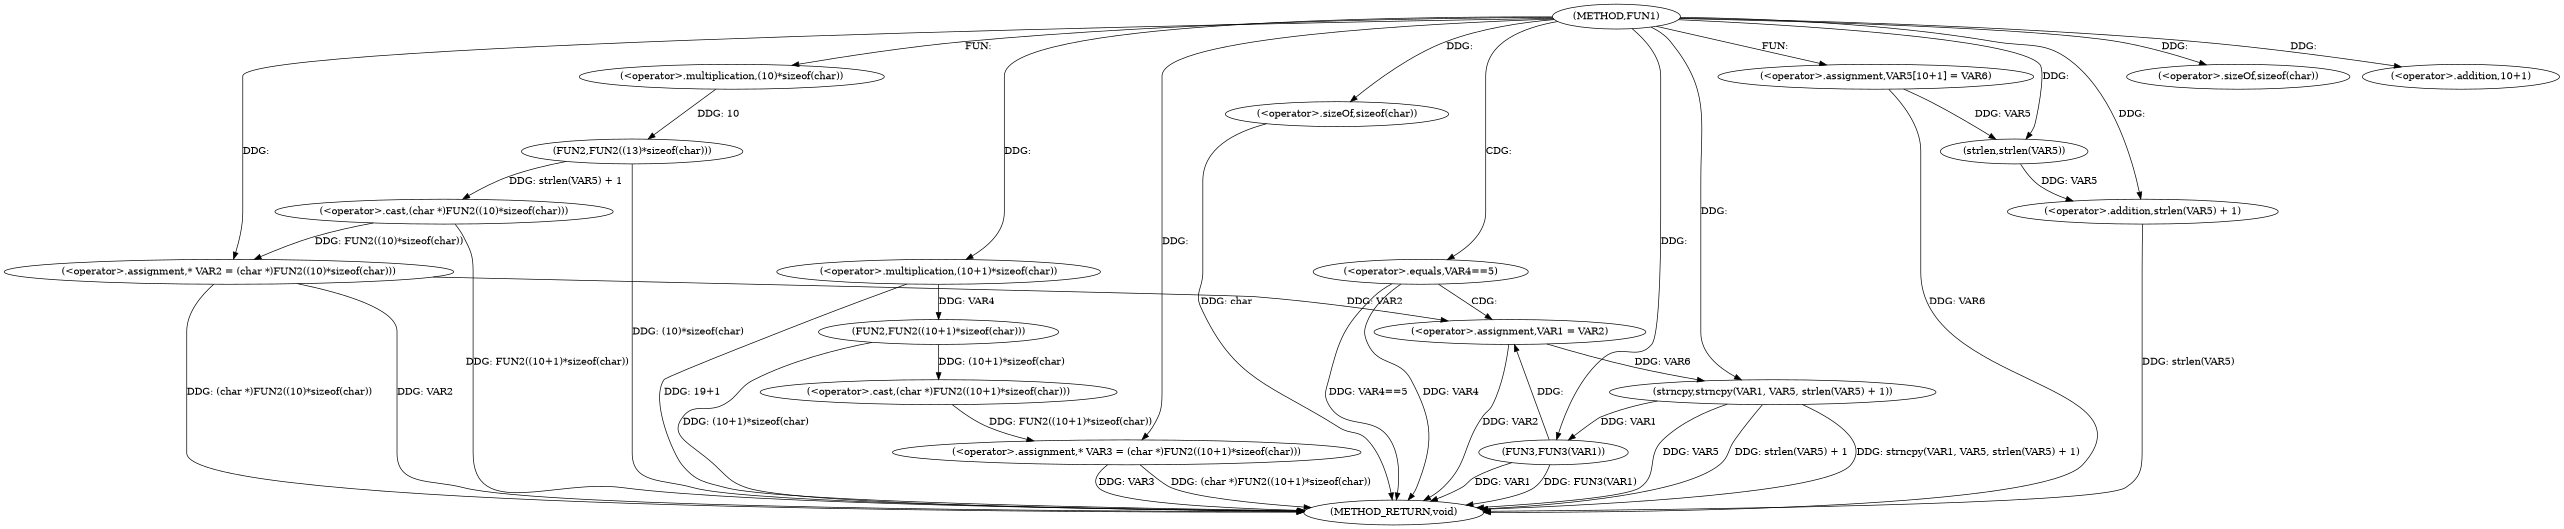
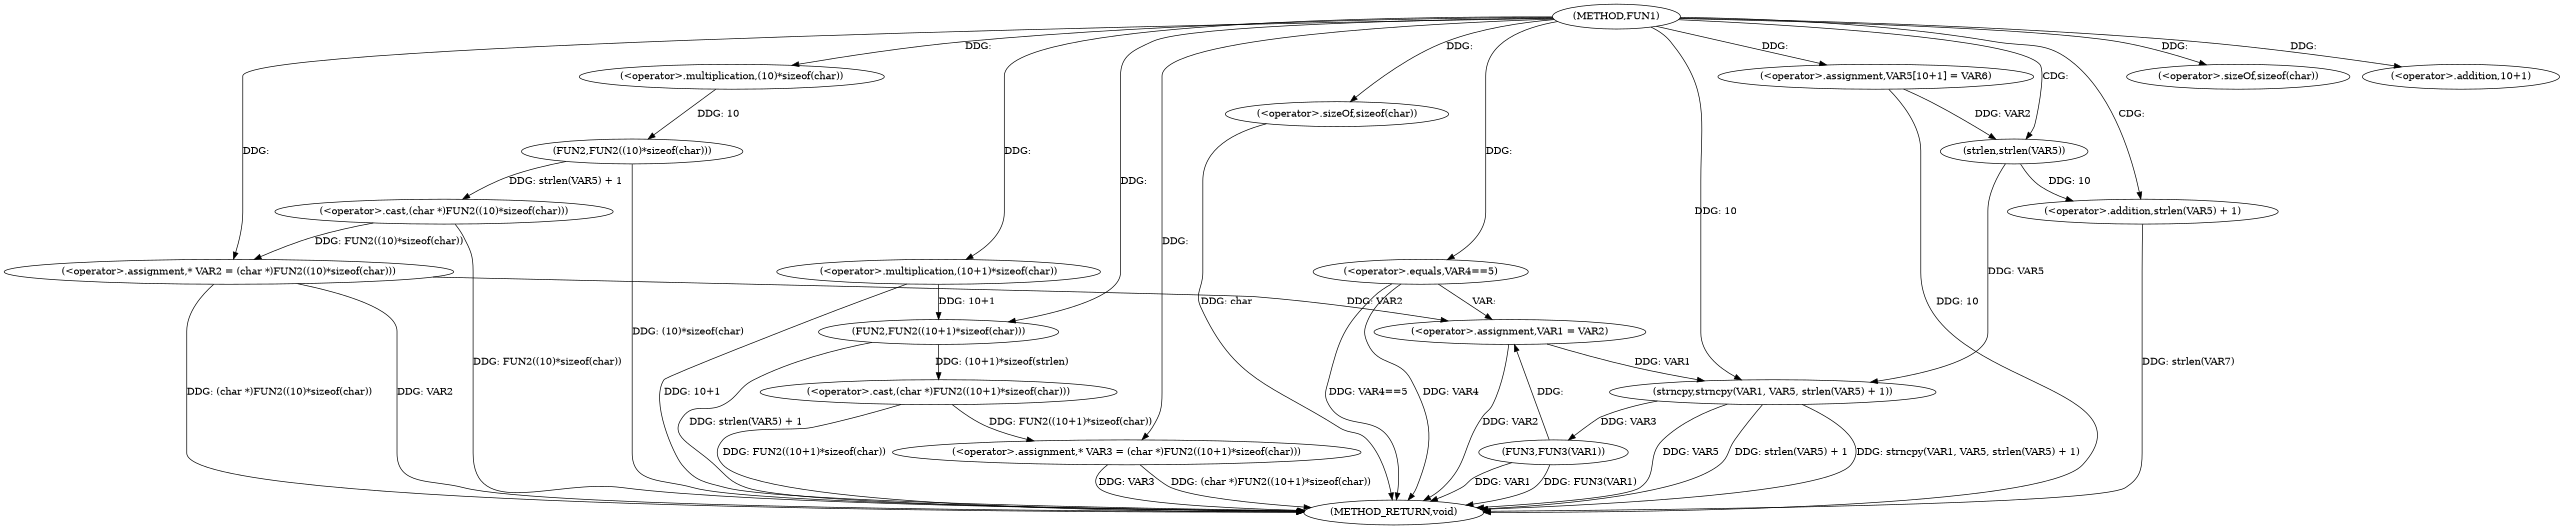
edge "(METHOD,FUN1)" -> "(<operator>.multiplication,(10)*sizeof(char))": label "FUN: " -> "DDG: "
edge "(METHOD,FUN1)" -> "(<operator>.assignment,VAR5[10+1] = VAR6)": label "FUN: " -> "DDG: "
edge "(METHOD,FUN1)" -> "(strlen,strlen(VAR5))": label "DDG: " -> "CDG: "
edge "(<operator>.assignment,VAR5[10+1] = VAR6)" -> "(strlen,strlen(VAR5))": label "DDG: VAR5" -> "DDG: VAR2"
edge "(METHOD,FUN1)" -> "(<operator>.addition,strlen(VAR5) + 1)": label "DDG: " -> "CDG: "
node "(FUN2,FUN2((13)*sizeof(char)))": label "(FUN2,FUN2((13)*sizeof(char)))" -> "(FUN2,FUN2((10)*sizeof(char)))"
edge "(METHOD,FUN1)" -> "(<operator>.equals,VAR4==5)": label "CDG: " -> "DDG: "
edge "(strlen,strlen(VAR5))" -> "(<operator>.addition,strlen(VAR5) + 1)": label "DDG: VAR5" -> "DDG: 10"
edge "(METHOD,FUN1)" -> "(strncpy,strncpy(VAR1, VAR5, strlen(VAR5) + 1))": label "DDG: " -> "DDG: 10"
edge "(METHOD,FUN1)" -> "(FUN3,FUN3(VAR1))": now "(METHOD,FUN1)" -> "(FUN2,FUN2((10+1)*sizeof(char)))"
edge "(<operator>.multiplication,(10+1)*sizeof(char))" -> "(FUN2,FUN2((10+1)*sizeof(char)))": label "DDG: VAR4" -> "DDG: 10+1"
edge "(<operator>.equals,VAR4==5)" -> "(<operator>.assignment,VAR1 = VAR2)": label "CDG: " -> "VAR: "
edge "(<operator>.assignment,VAR5[10+1] = VAR6)" -> "(METHOD_RETURN,void)": label "DDG: VAR6" -> "DDG: 10"
edge "(strlen,strlen(VAR5))" -> "(strncpy,strncpy(VAR1, VAR5, strlen(VAR5) + 1))": added, label "DDG: VAR5"
edge "(<operator>.cast,(char *)FUN2((10)*sizeof(char)))" -> "(METHOD_RETURN,void)": label "DDG: FUN2((10+1)*sizeof(char))" -> "DDG: FUN2((10)*sizeof(char))"
edge "(FUN2,FUN2((10+1)*sizeof(char)))" -> "(<operator>.cast,(char *)FUN2((10+1)*sizeof(char)))": label "DDG: (10+1)*sizeof(char)" -> "DDG: (10+1)*sizeof(strlen)"
edge "(<operator>.assignment,VAR1 = VAR2)" -> "(strncpy,strncpy(VAR1, VAR5, strlen(VAR5) + 1))": label "DDG: VAR6" -> "DDG: VAR1"
edge "(<operator>.addition,strlen(VAR5) + 1)" -> "(METHOD_RETURN,void)": label "DDG: strlen(VAR5)" -> "DDG: strlen(VAR7)"
edge "(<operator>.multiplication,(10+1)*sizeof(char))" -> "(METHOD_RETURN,void)": label "DDG: 19+1" -> "DDG: 10+1"
edge "(FUN2,FUN2((10+1)*sizeof(char)))" -> "(METHOD_RETURN,void)": label "DDG: (10+1)*sizeof(char)" -> "DDG: strlen(VAR5) + 1"
edge "(strncpy,strncpy(VAR1, VAR5, strlen(VAR5) + 1))" -> "(FUN3,FUN3(VAR1))": label "DDG: VAR1" -> "DDG: VAR3"
edge "(<operator>.cast,(char *)FUN2((10+1)*sizeof(char)))" -> "(METHOD_RETURN,void)": added, label "DDG: FUN2((10+1)*sizeof(char))"
